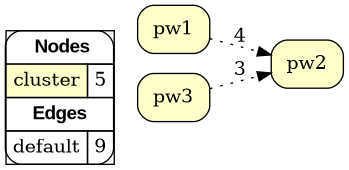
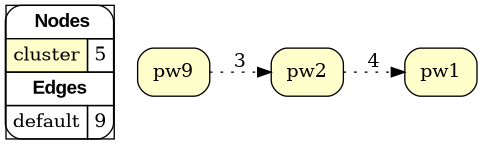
edge "pw1" -> "pw2": reversed
node "pw3": label "pw3" -> "pw9"
